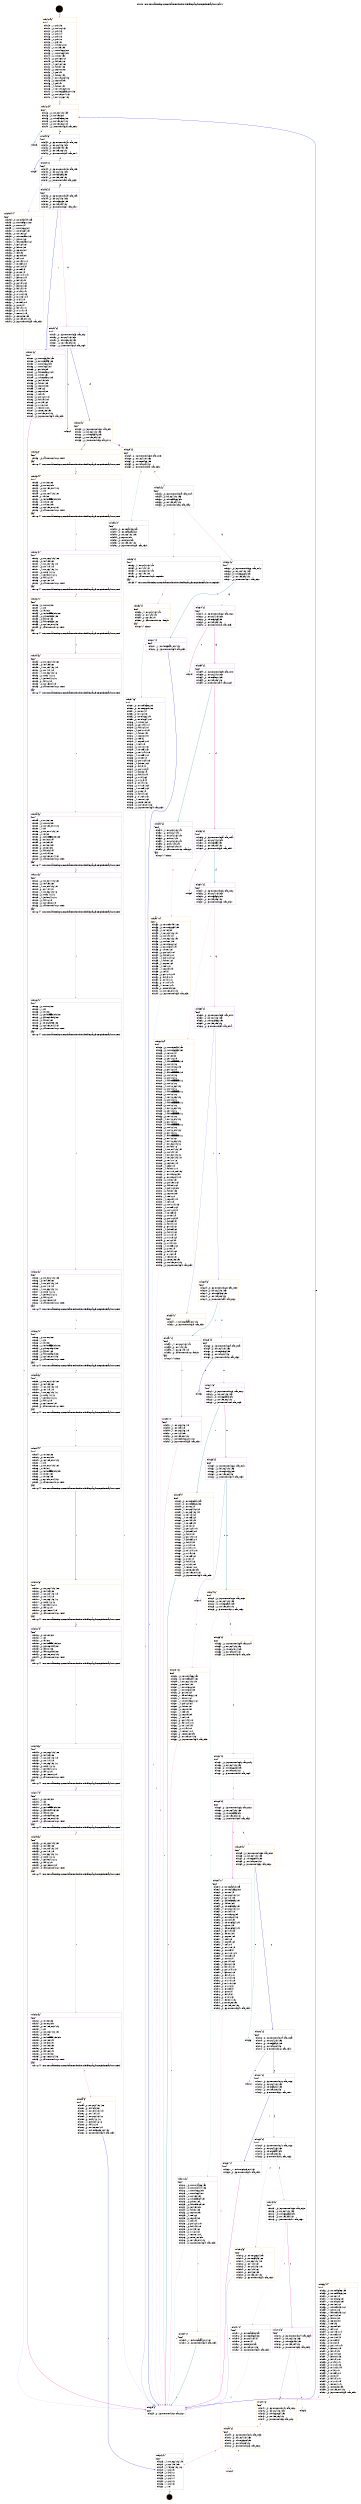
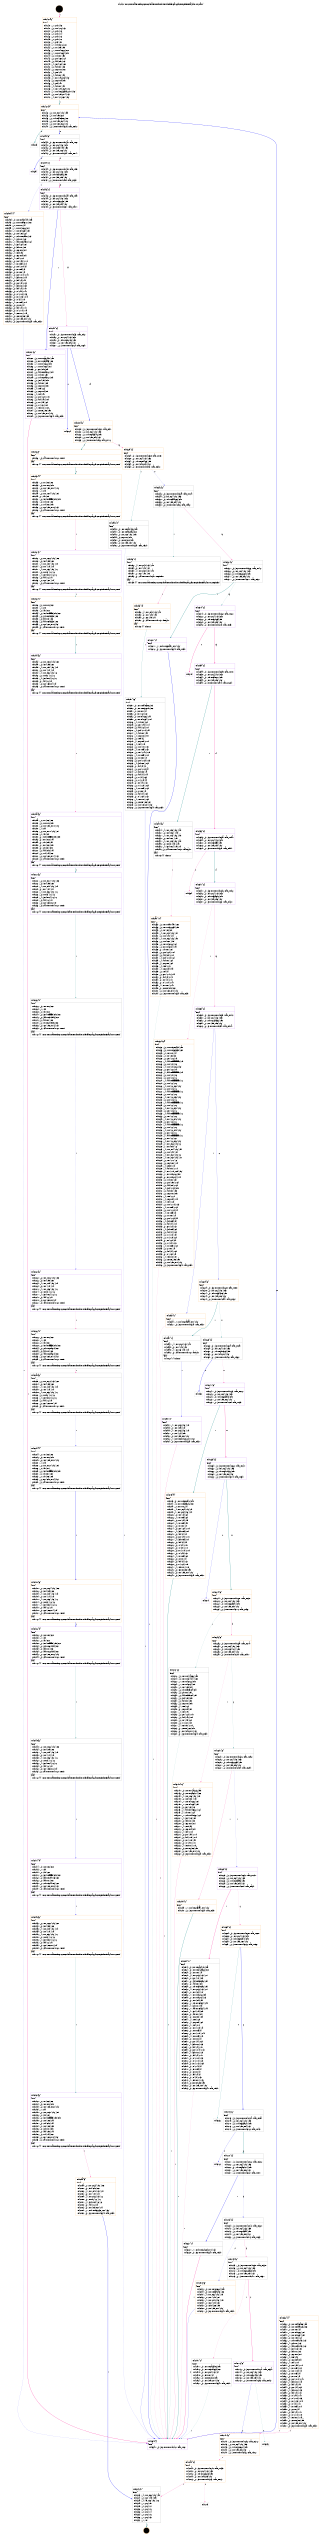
edge "0x40307d" -> "0x4031d0 [103]": now "0x402695 [28]" -> "0x4031d0 [103]"
edge "0x402e7f [171]" -> "0x4027c9": now "0x402e7f [171]" -> "0x40334b [5]"
edge "0x403178 [88]" -> "0x402b09 [12]": now "0x4026b1 [28]" -> "0x402b09 [12]"
